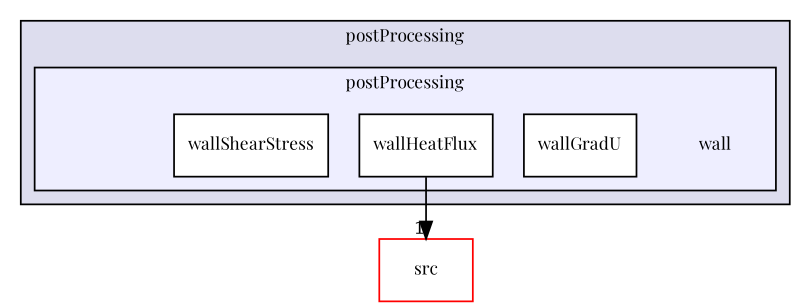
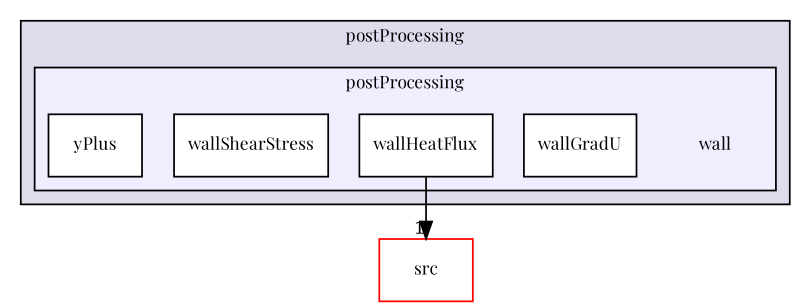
node "yPlus": added
